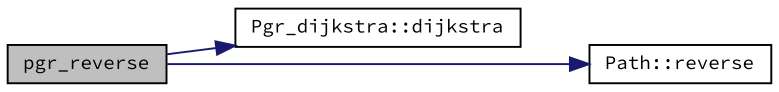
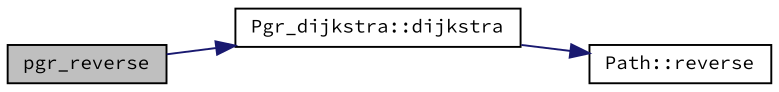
edge "pgr_reverse" -> "Path::reverse": now "Pgr_dijkstra::dijkstra" -> "Path::reverse"
